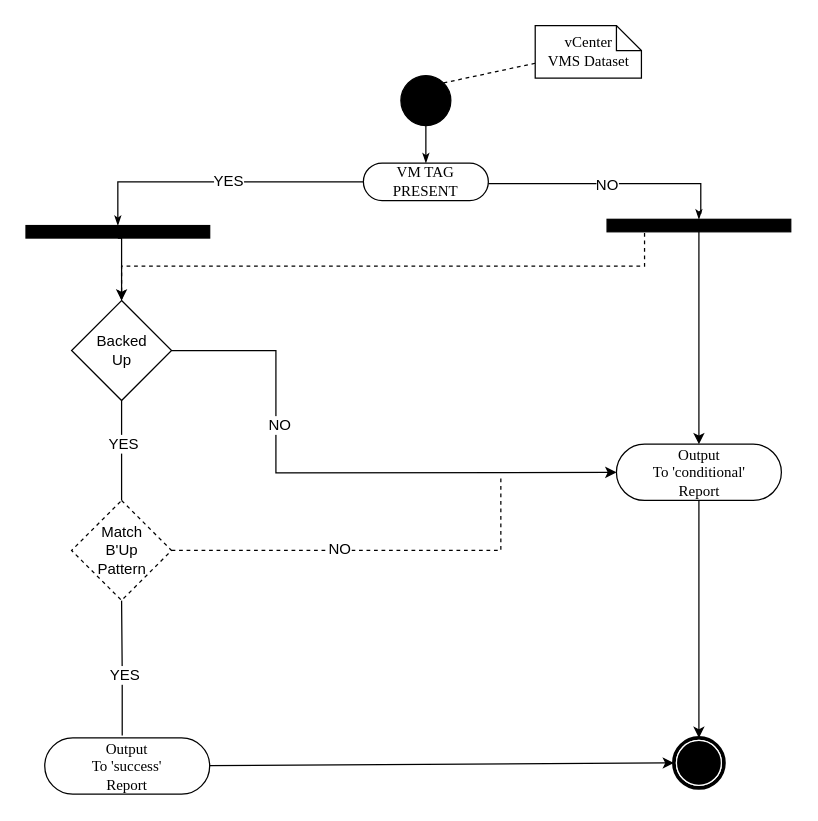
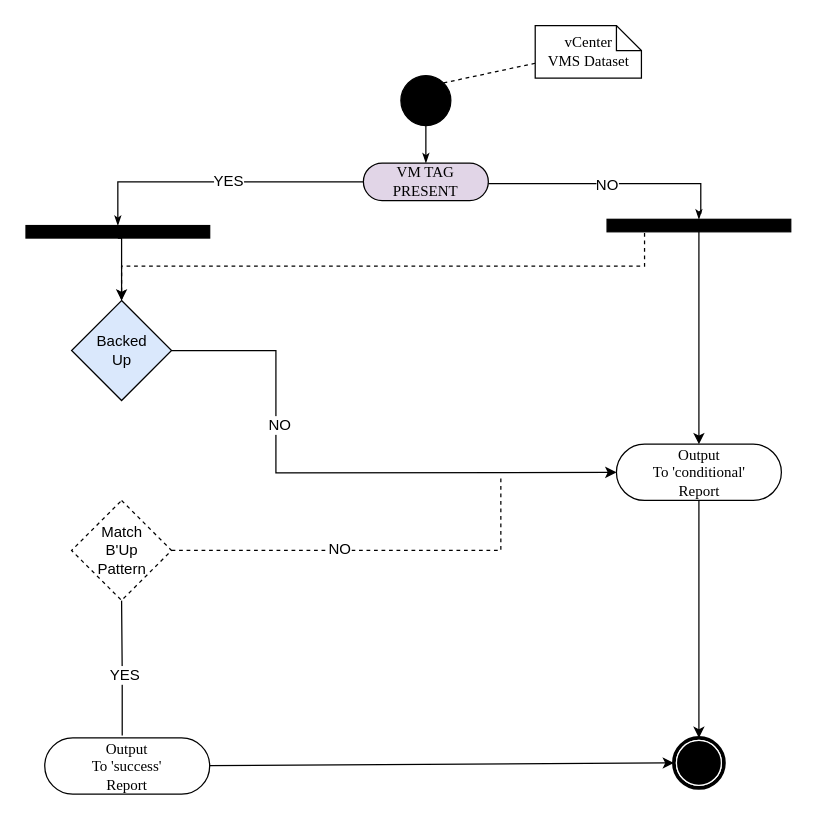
node "VM TAG PRESENT": fillcolor #ffffff -> #e1d5e7
node "Backed Up": fillcolor #ffffff -> #dae8fc
edge "Backed Up" -- "Match B'Up Pattern": removed, label "YES"
